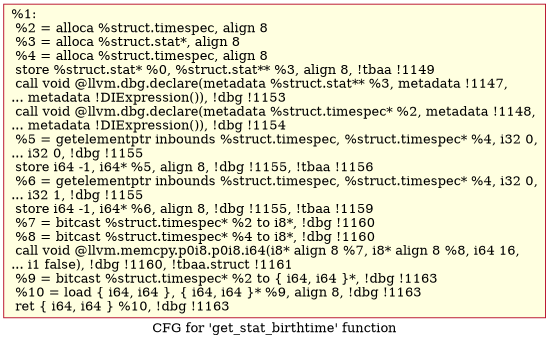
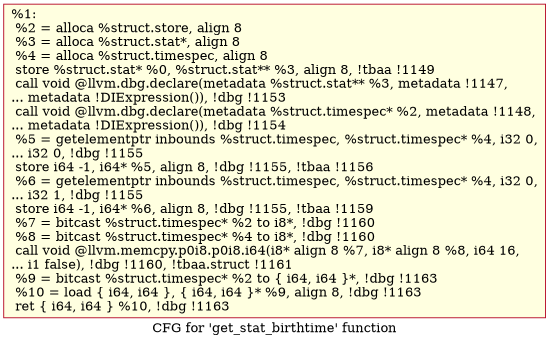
node "%1:": text "%2 = alloca %struct.timespec, align 8" -> "%2 = alloca %struct.store, align 8"
